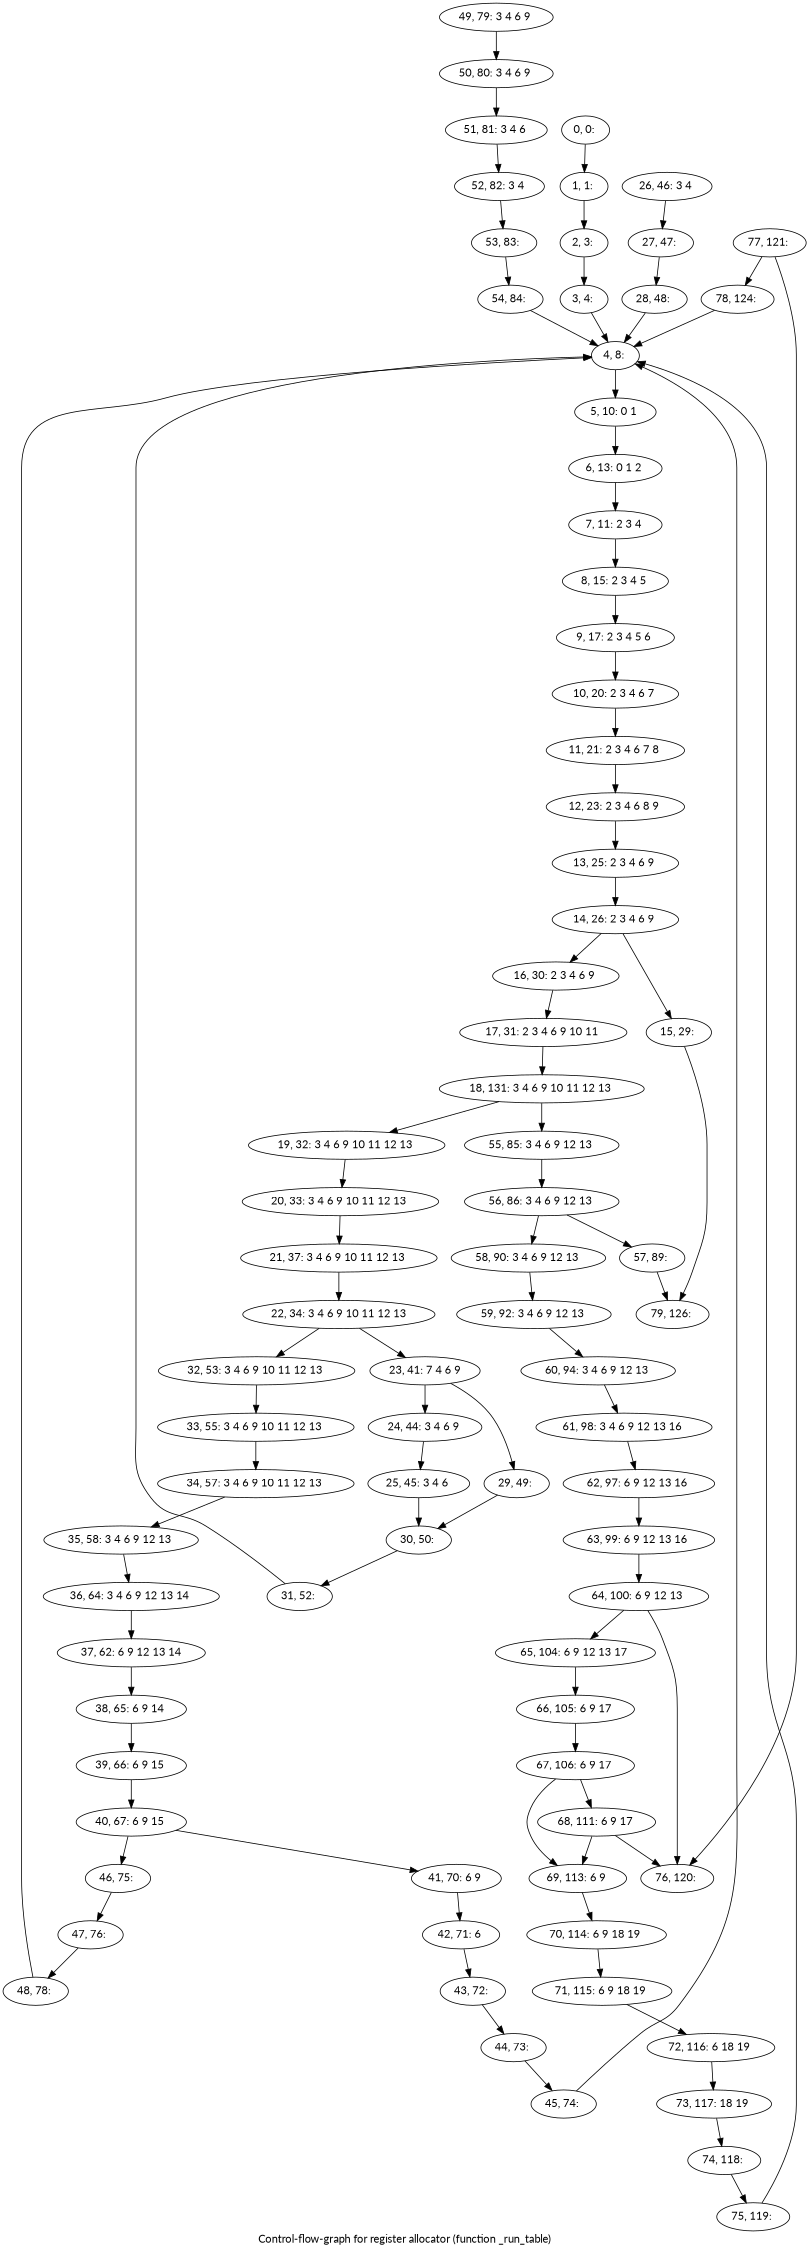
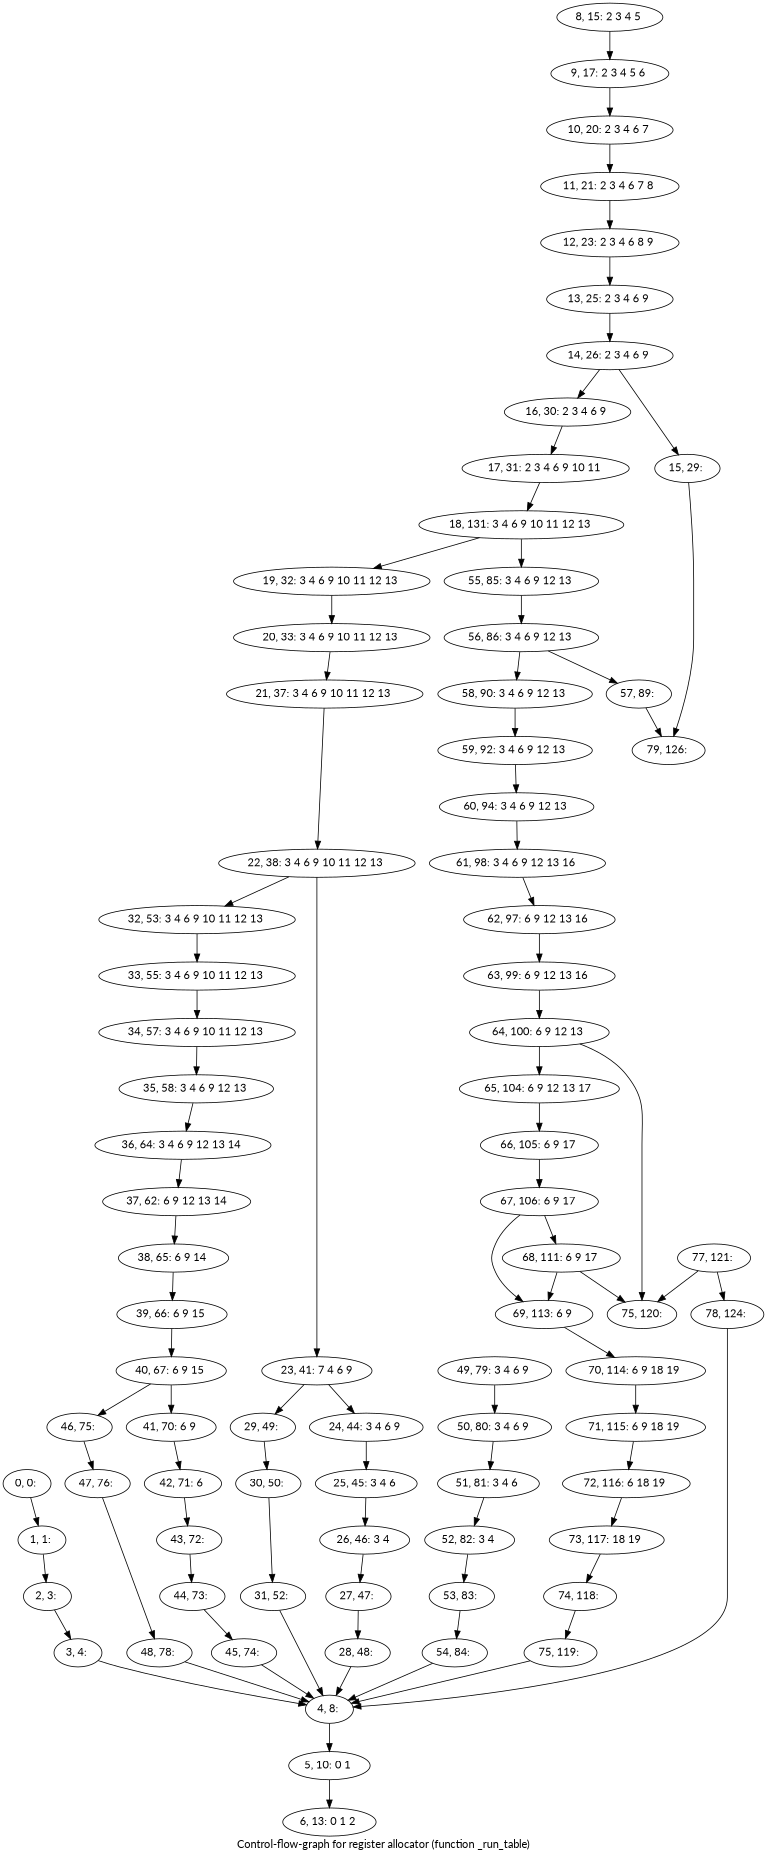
node "7, 11: 2 3 4": removed
node "22, 34: 3 4 6 9 10 11 12 13": label "22, 34: 3 4 6 9 10 11 12 13" -> "22, 38: 3 4 6 9 10 11 12 13"
edge "25, 45: 3 4 6" -> "30, 50:": now "25, 45: 3 4 6" -> "26, 46: 3 4"
node "76, 120:": label "76, 120:" -> "75, 120:"
